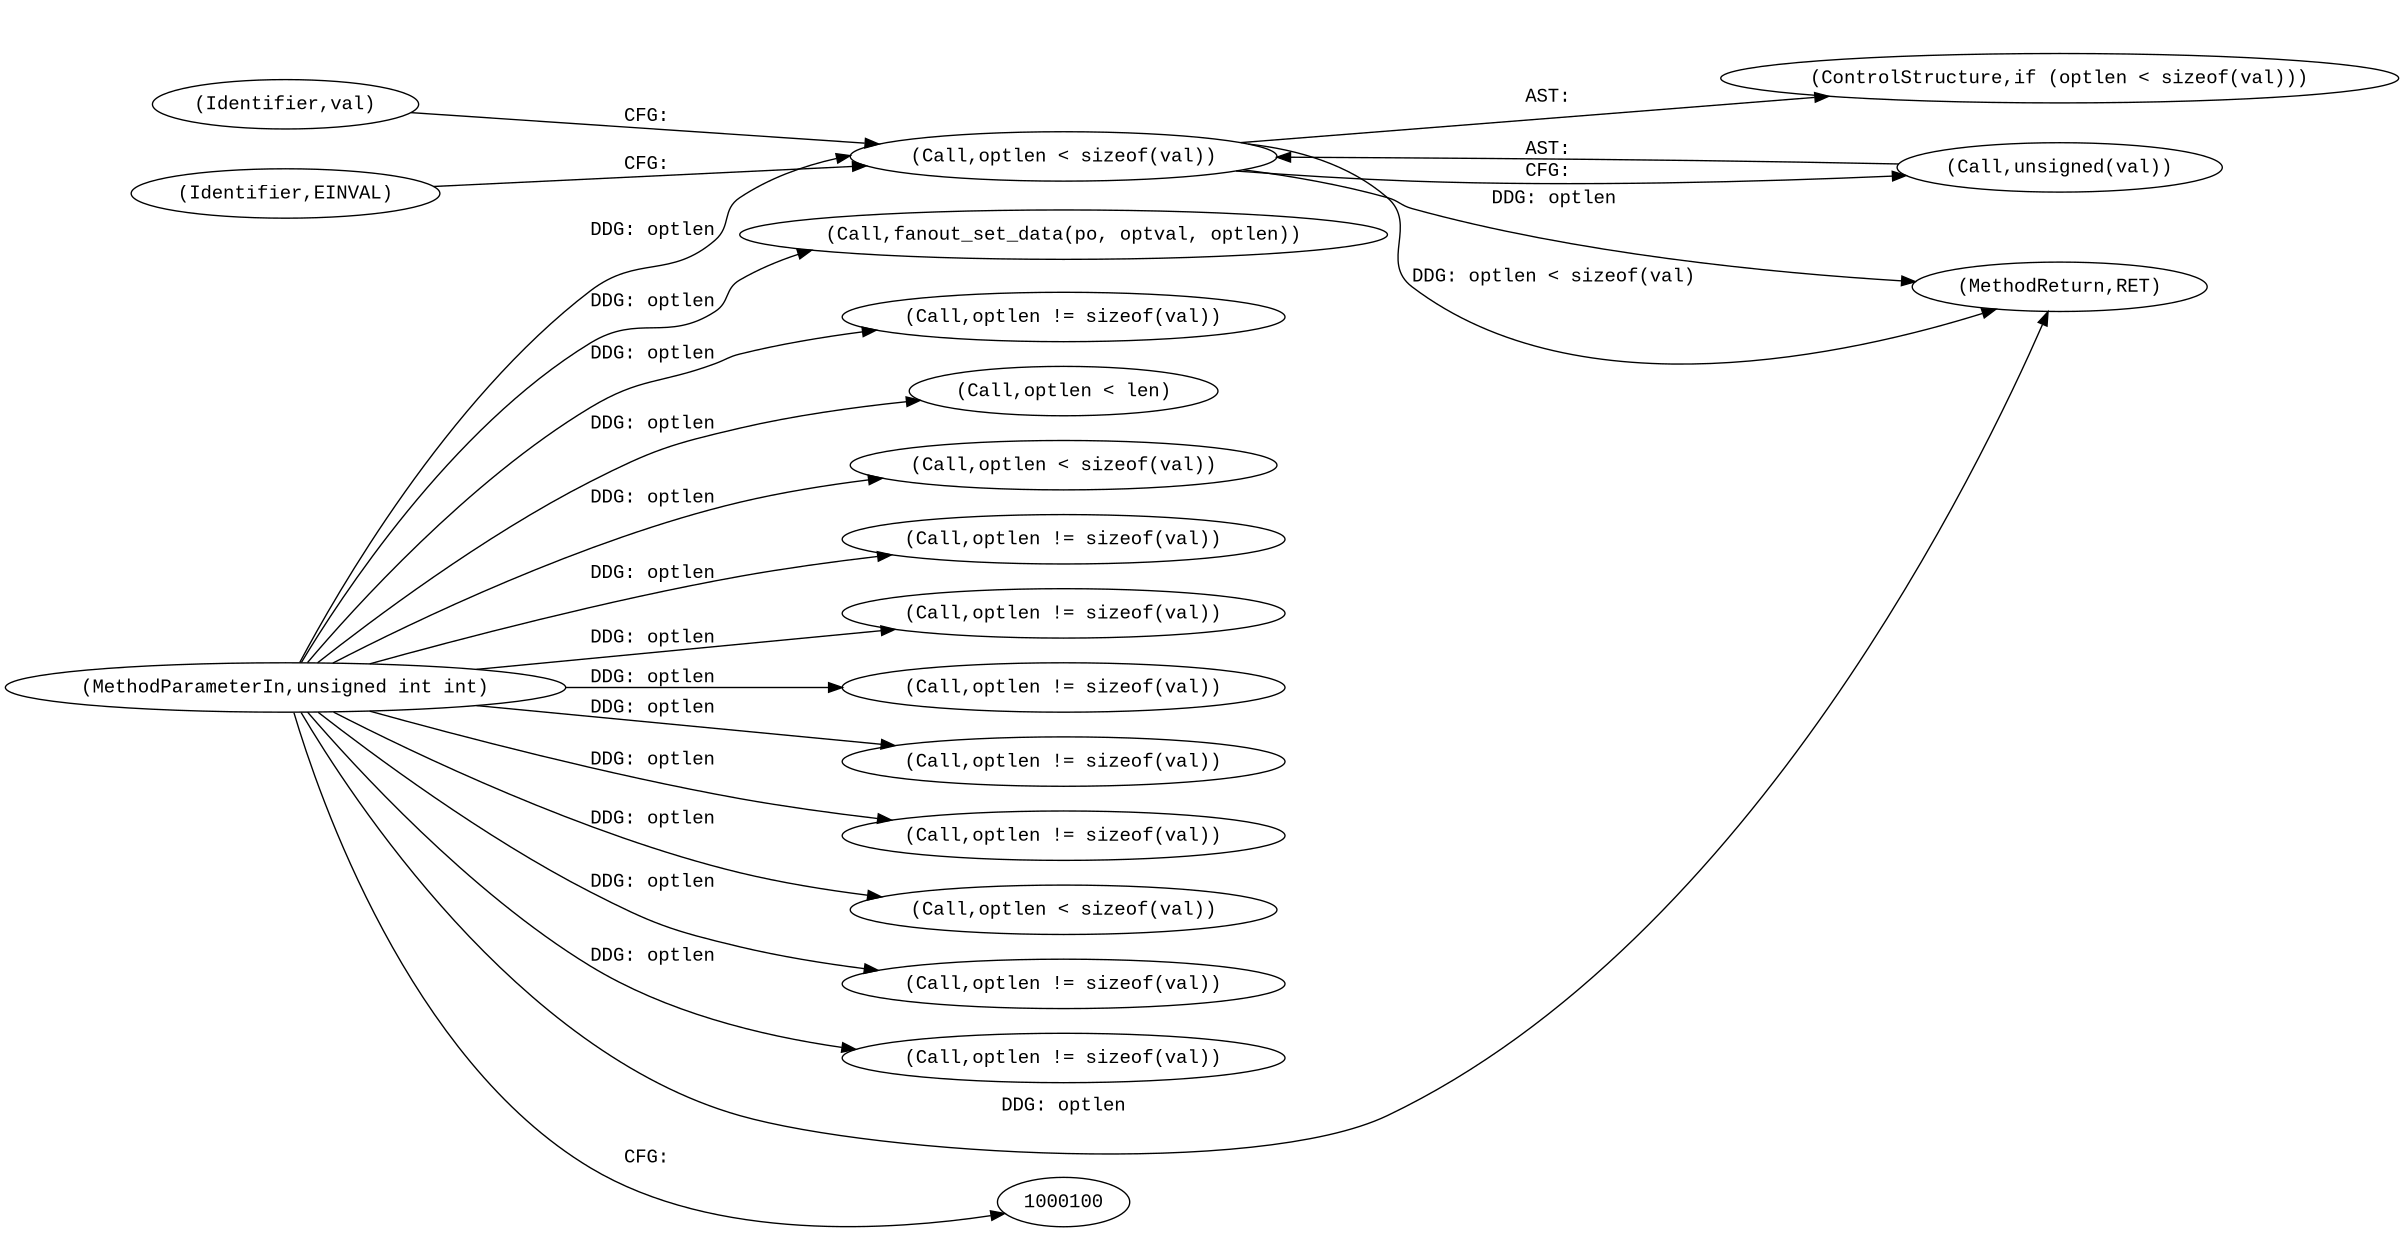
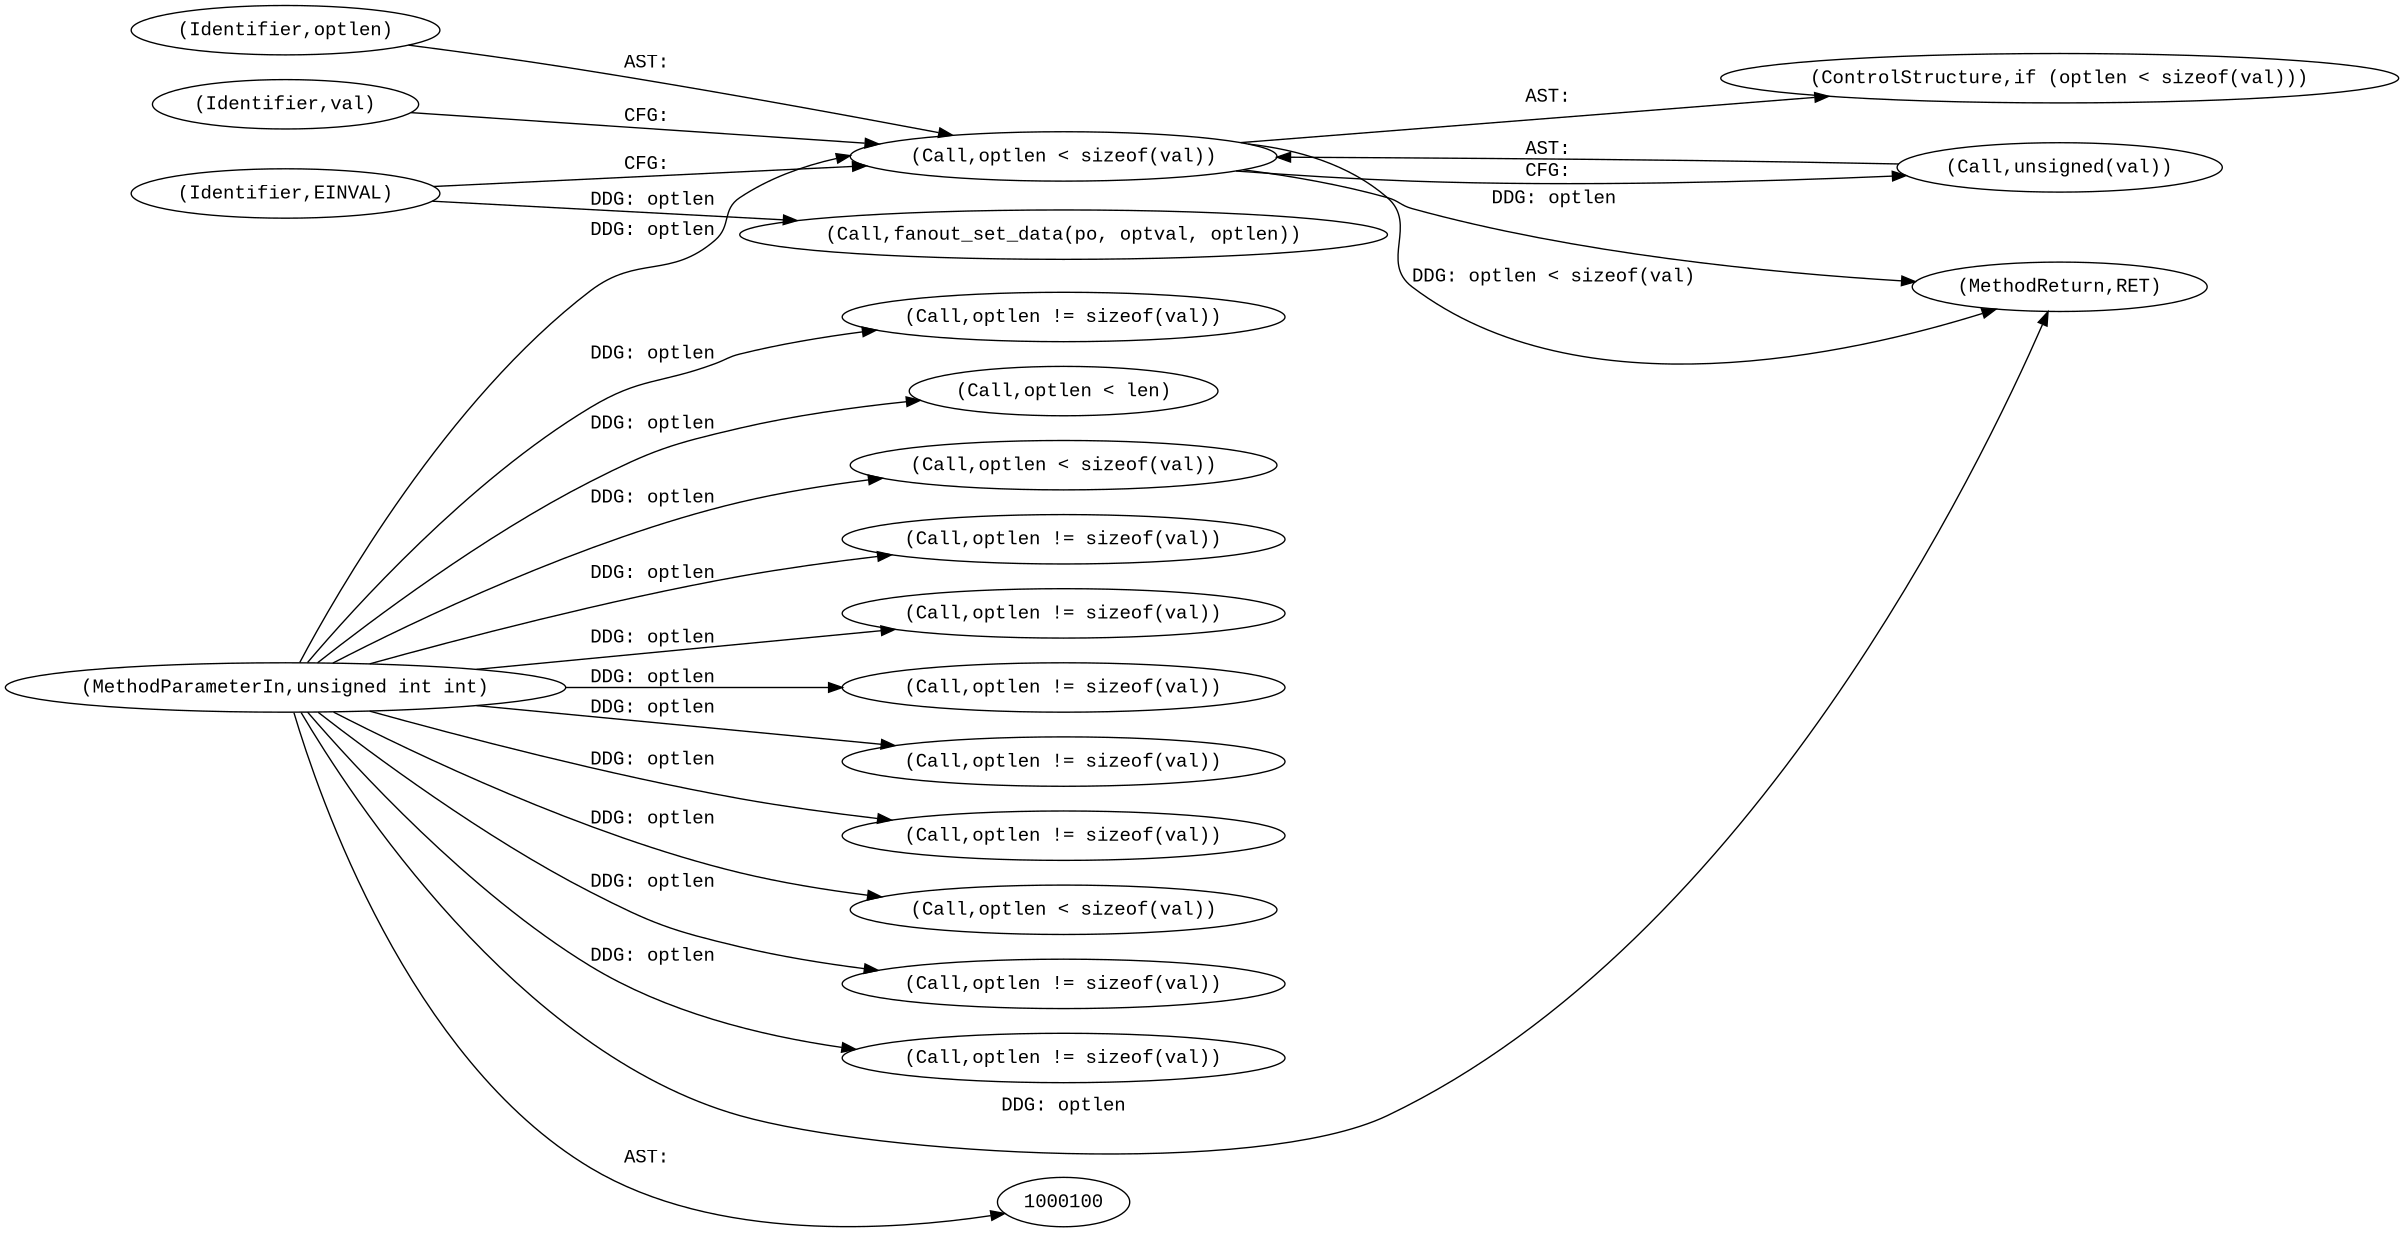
node "(Identifier,optlen)": added
edge "(MethodParameterIn,unsigned int int)" -> "(Call,fanout_set_data(po, optval, optlen))": now "(Identifier,EINVAL)" -> "(Call,fanout_set_data(po, optval, optlen))"
edge "(MethodParameterIn,unsigned int int)" -> "1000100": label "CFG: " -> "AST: "
